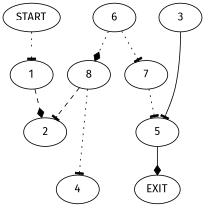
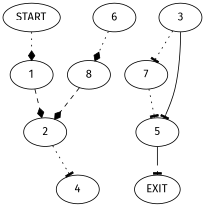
edge "START" -> "1": arrowhead tee -> diamond
edge "6" -> "7": now "3" -> "7"
edge "8" -> "2": arrowhead tee -> diamond
edge "8" -> "4": now "2" -> "4"
edge "5" -> "EXIT": arrowhead diamond -> tee
